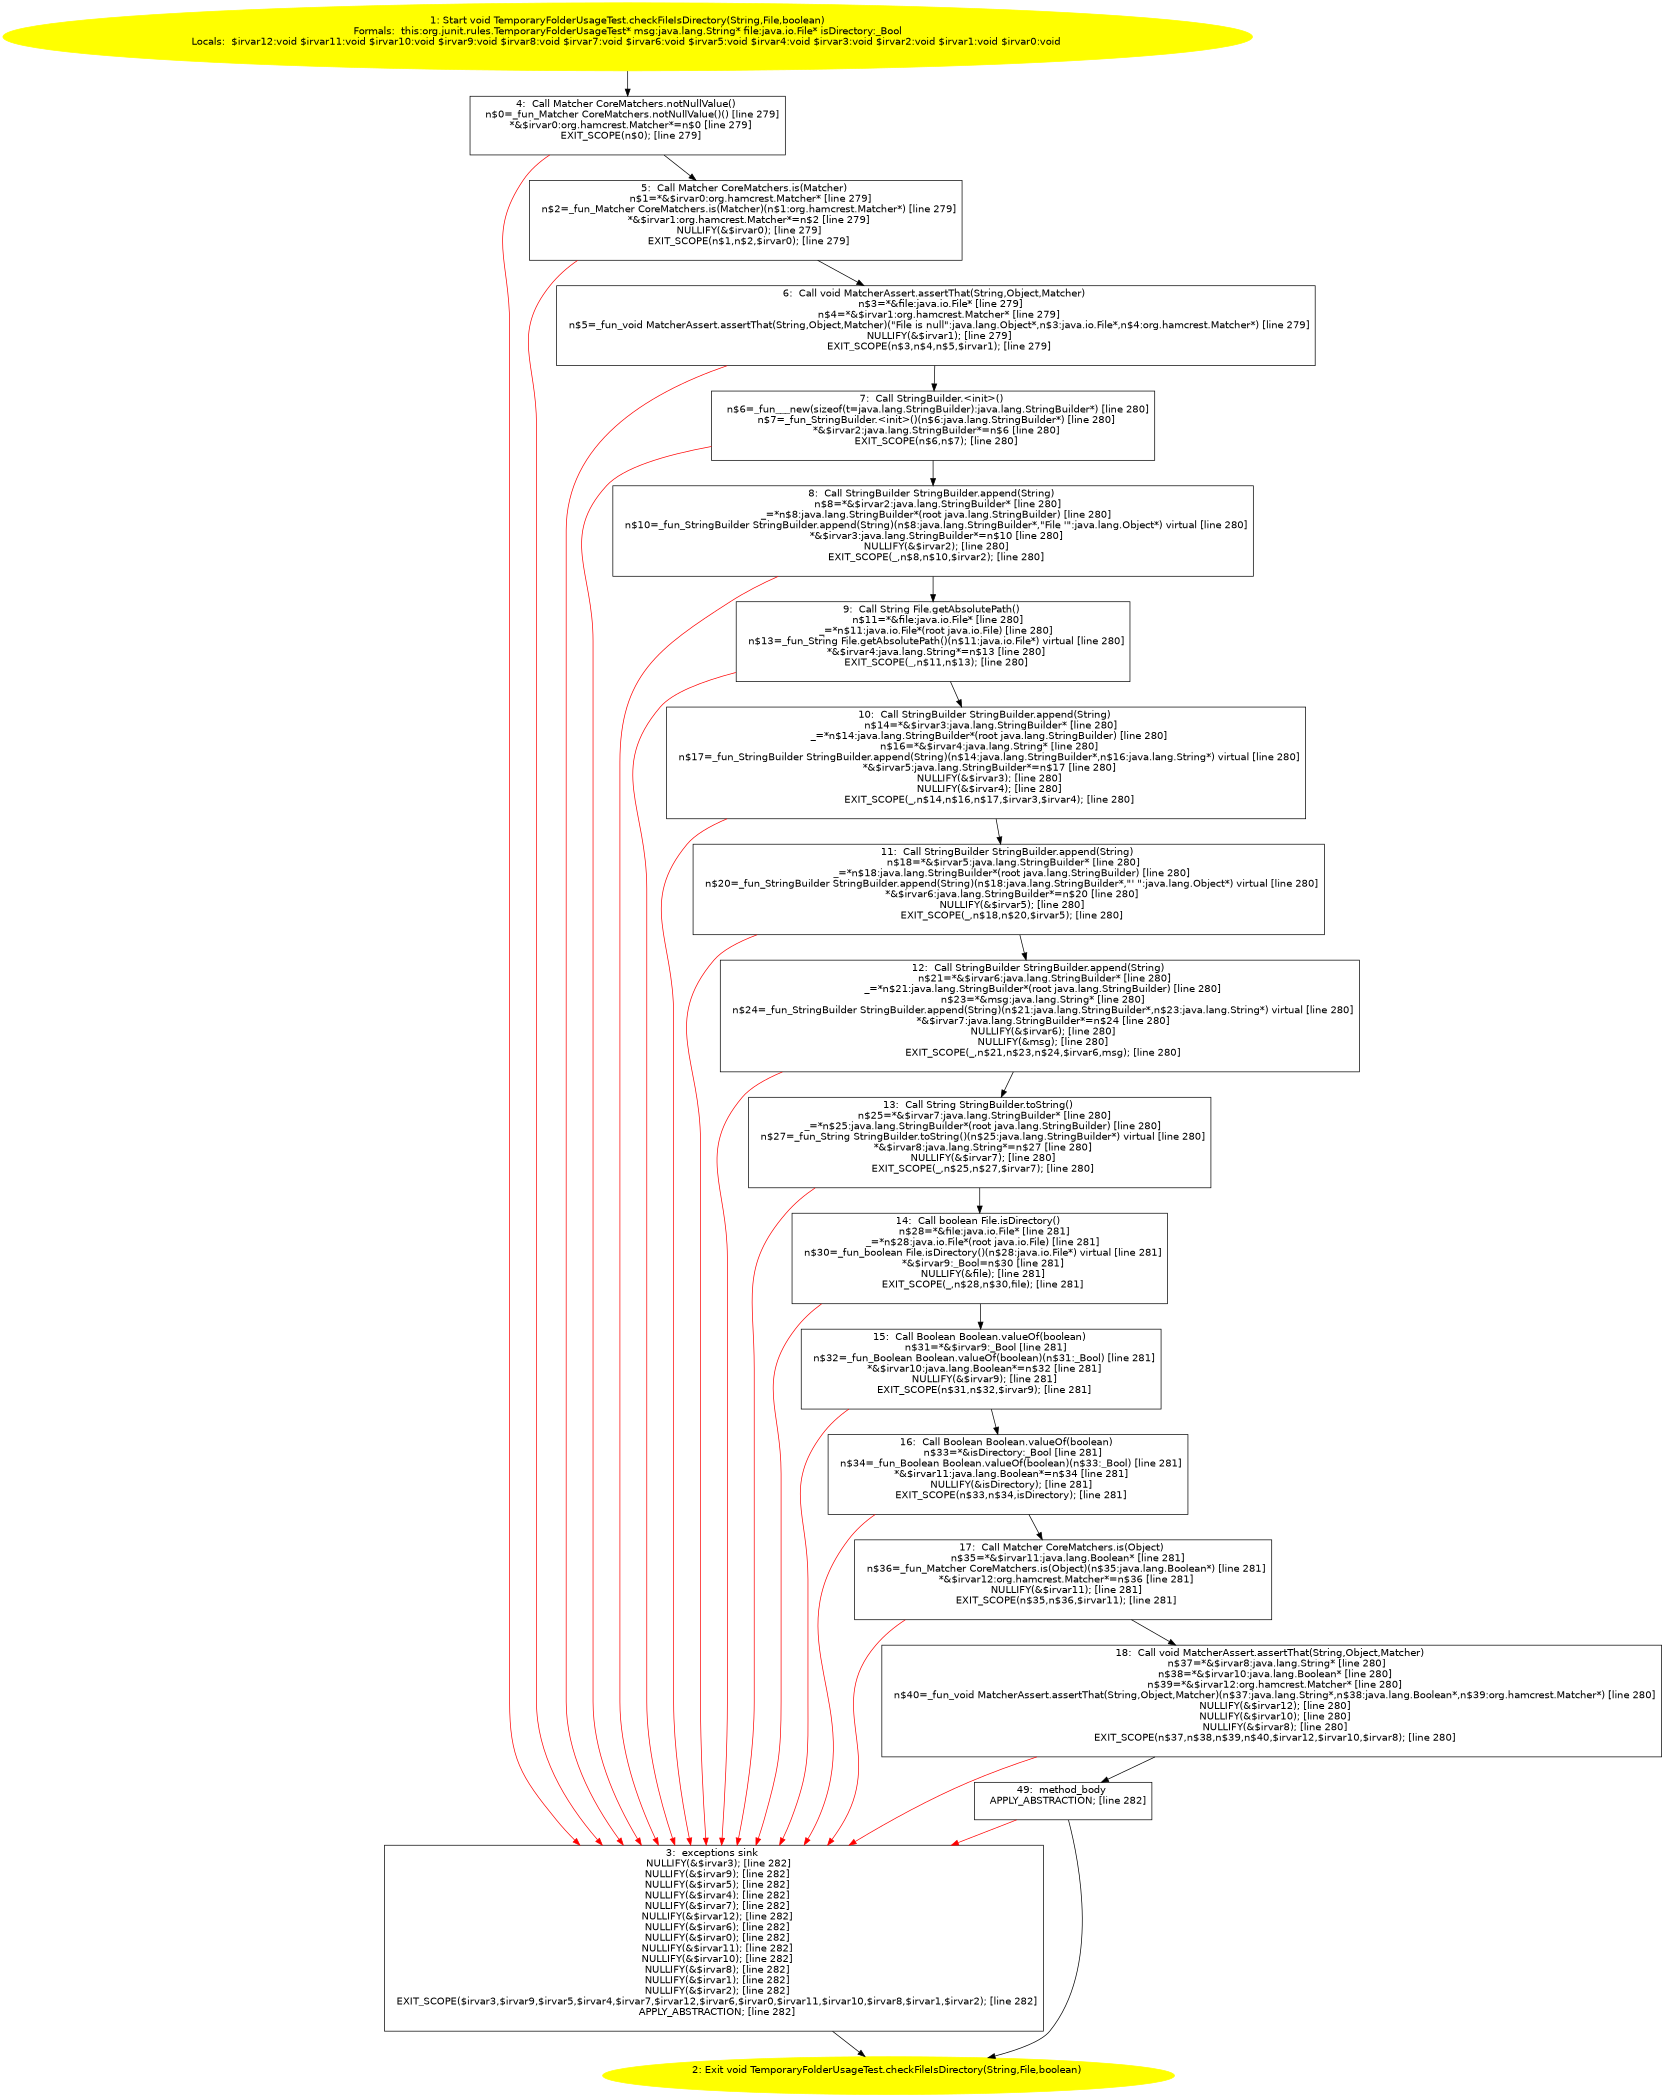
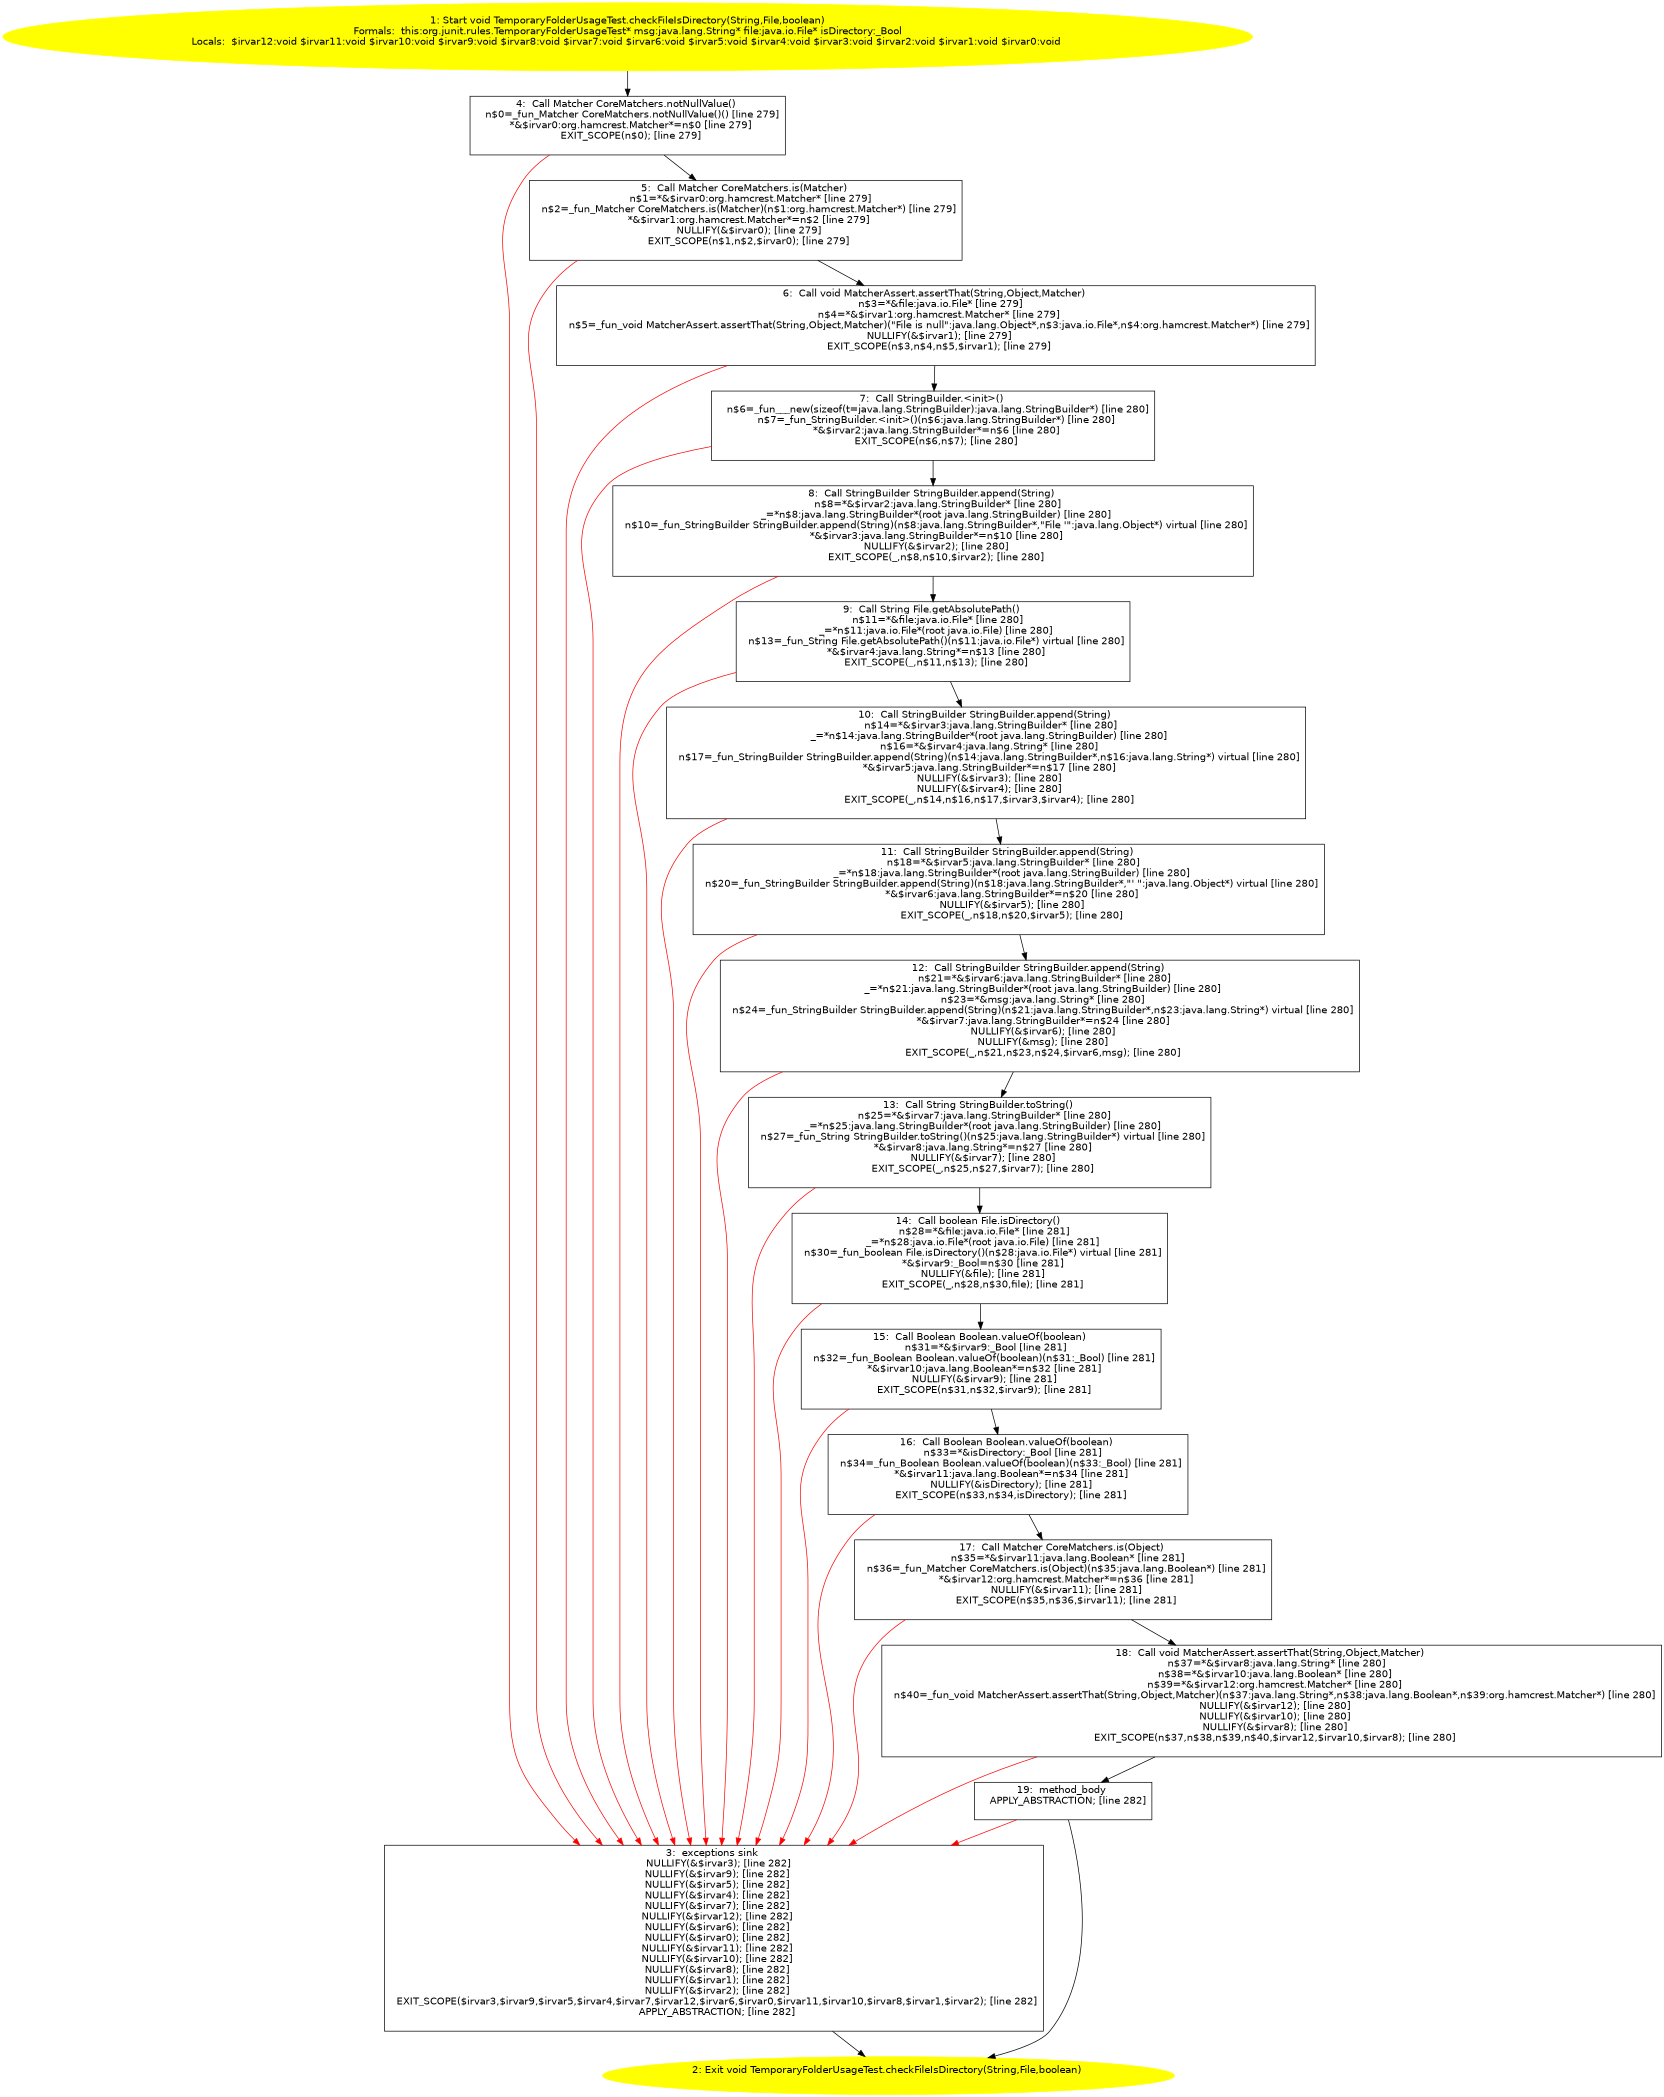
node "49:  method_body APPLY_ABSTRACTION; [line 282]": label "49:  method_body APPLY_ABSTRACTION; [line 282]" -> "19:  method_body APPLY_ABSTRACTION; [line 282]"
